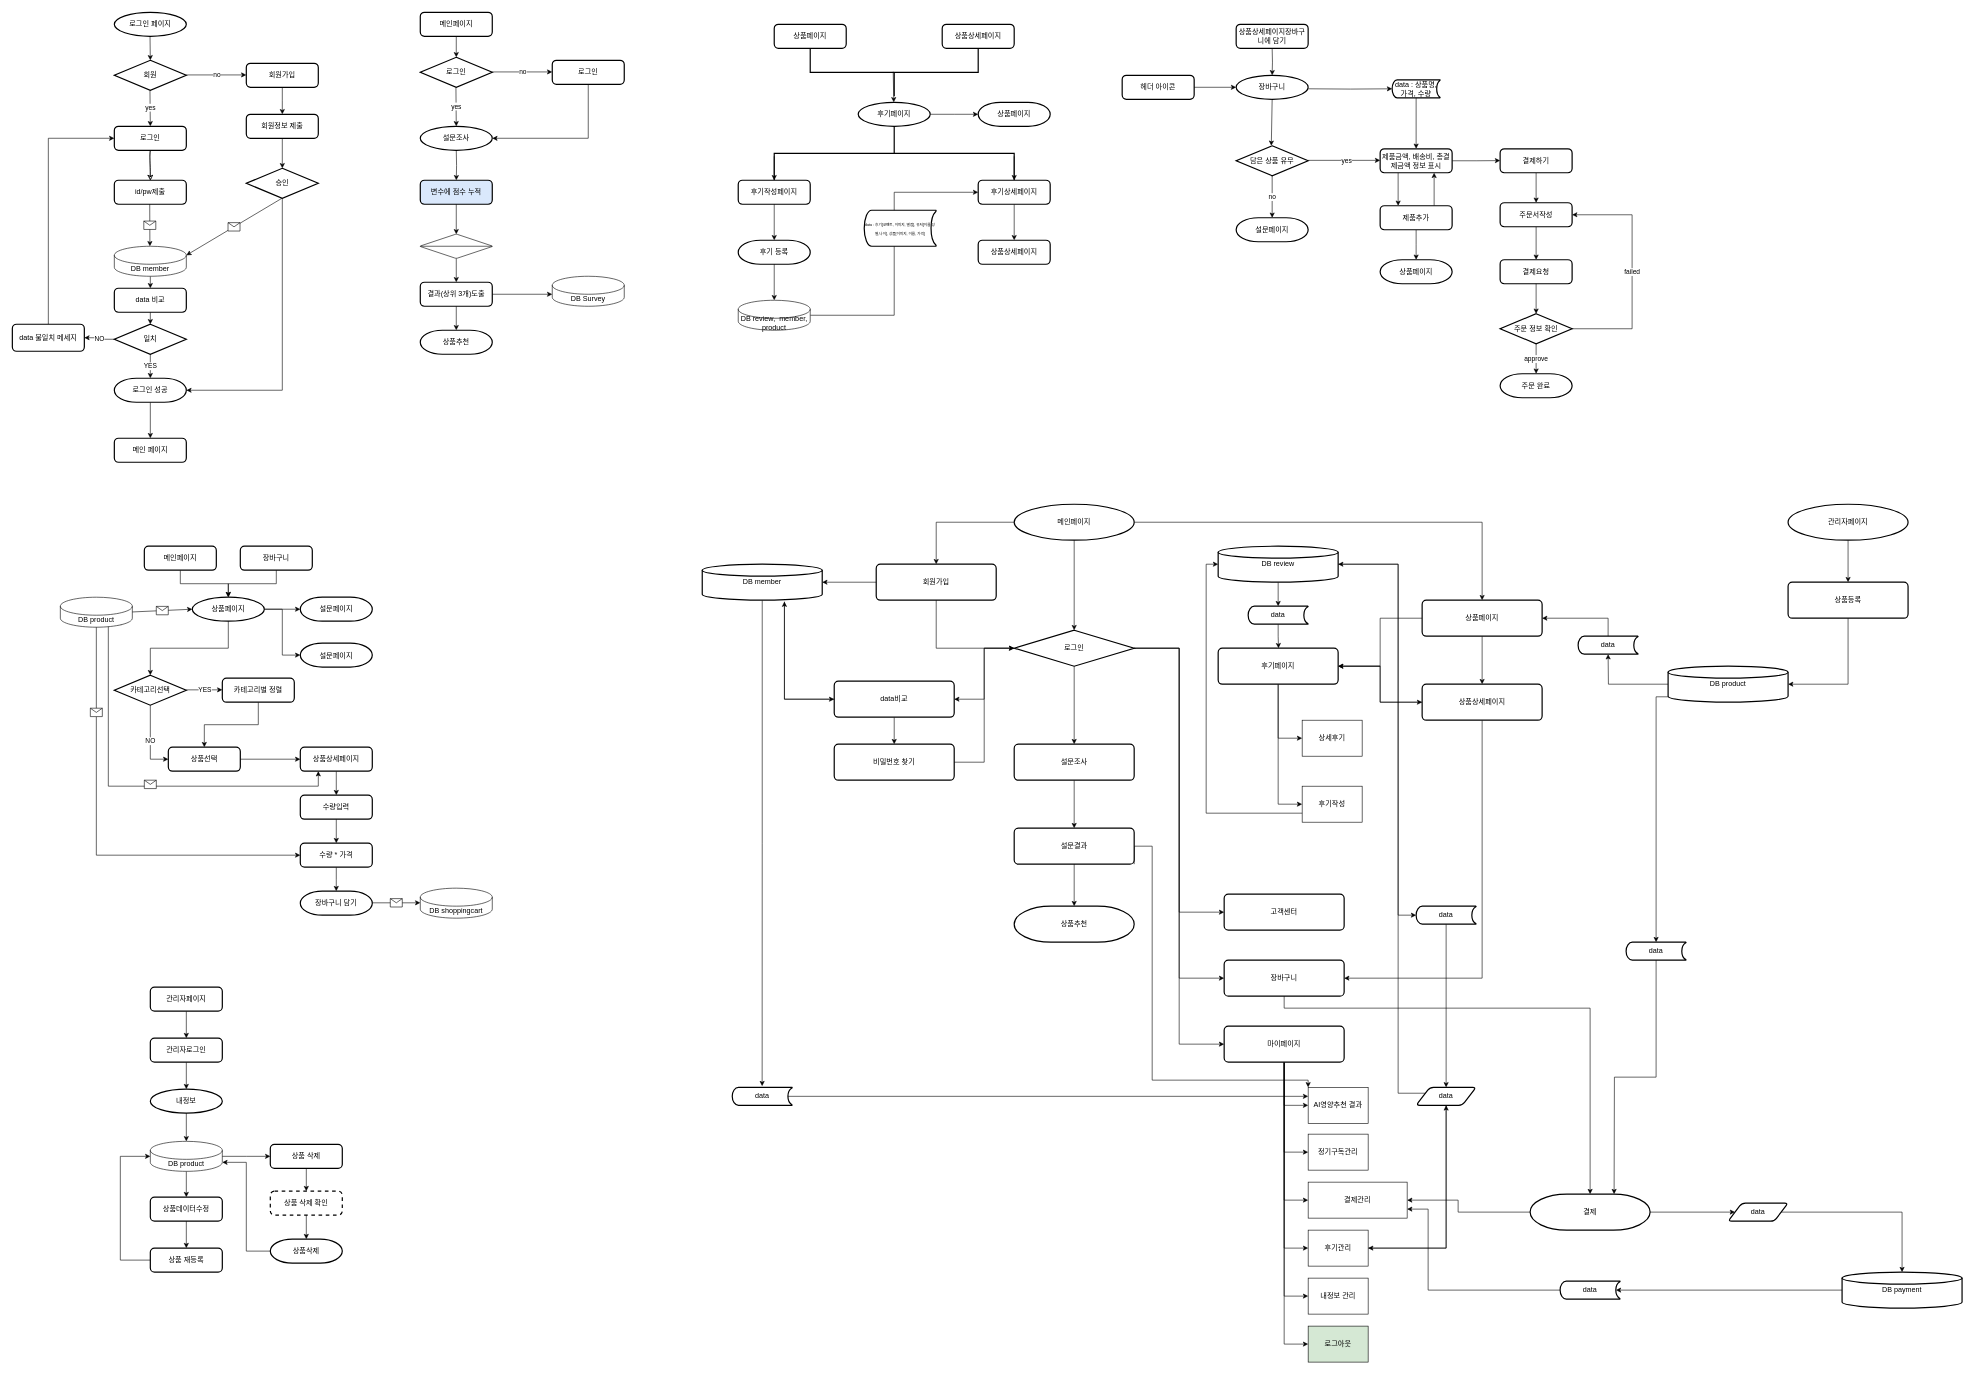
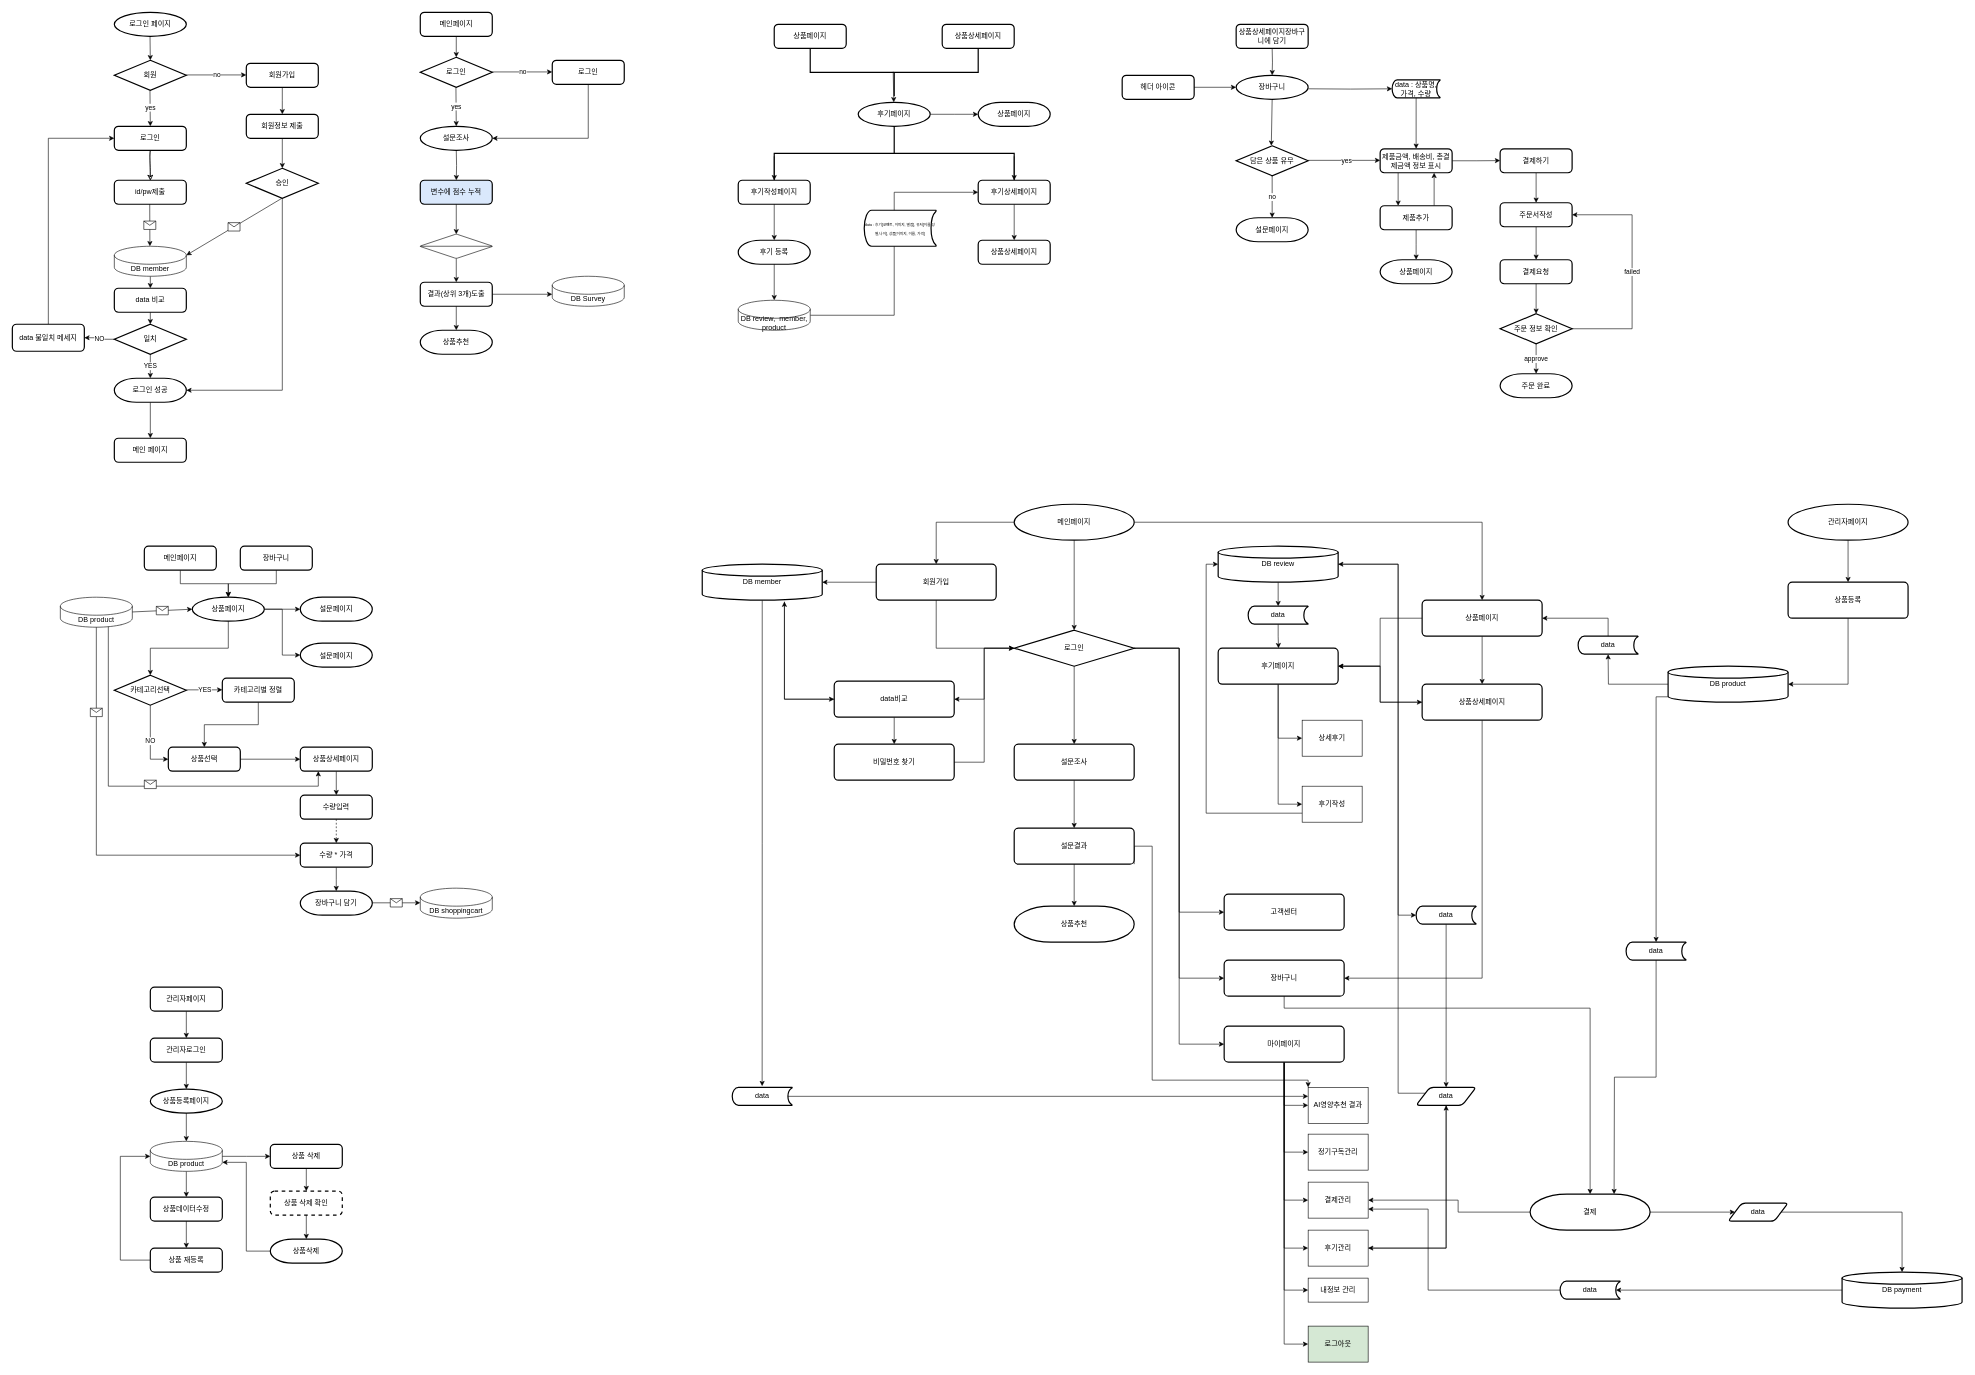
edge "수량입력" -> "수량 * 가격": style solid -> dashed
node "내정보": label "내정보" -> "상품등록페이지"
node "결제관리": size 99x36 -> 60x36
node "내정보 관리": size 60x36 -> 60x24
